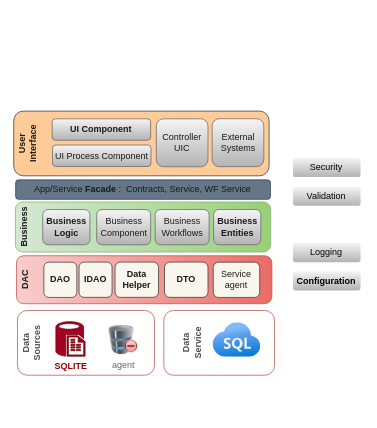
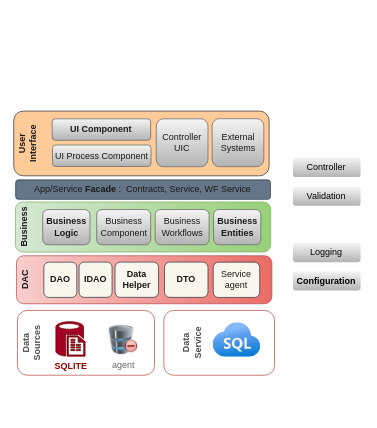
node "Security": label "Security" -> "Controller"
